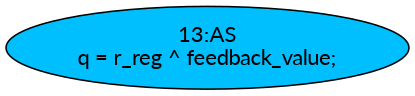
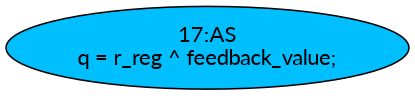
node "13:AS q = r_reg ^ feedback_value;": label "13:AS q = r_reg ^ feedback_value;" -> "17:AS q = r_reg ^ feedback_value;"
